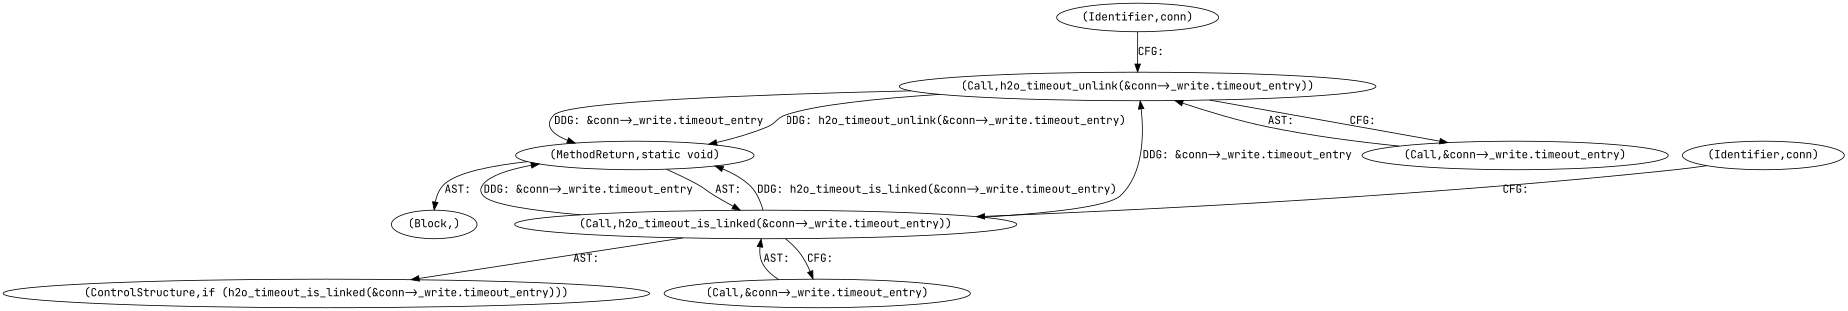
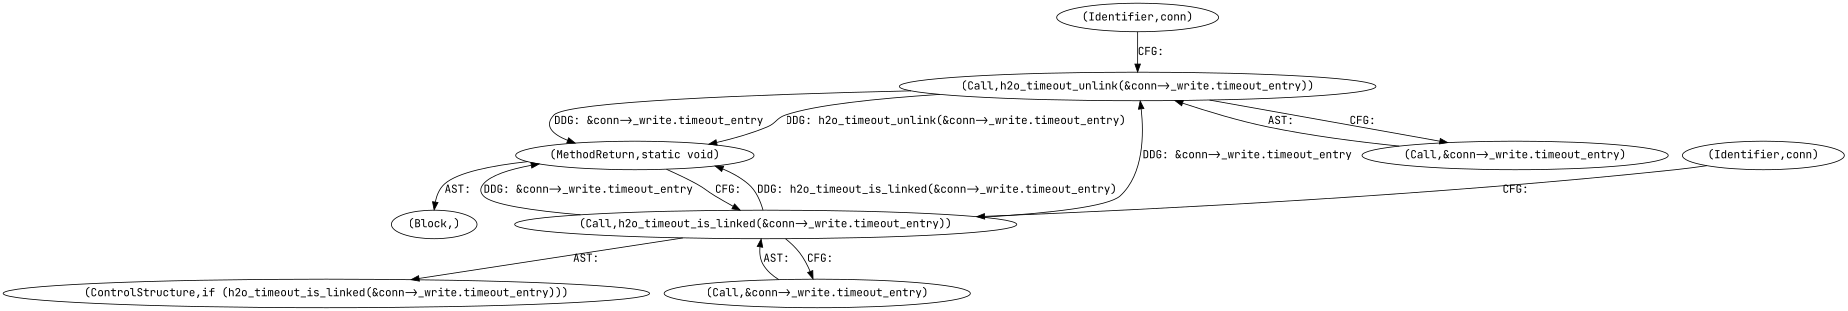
edge "(MethodReturn,static void)" -> "(Call,h2o_timeout_is_linked(&conn->_write.timeout_entry))": label "AST: " -> "CFG: "
